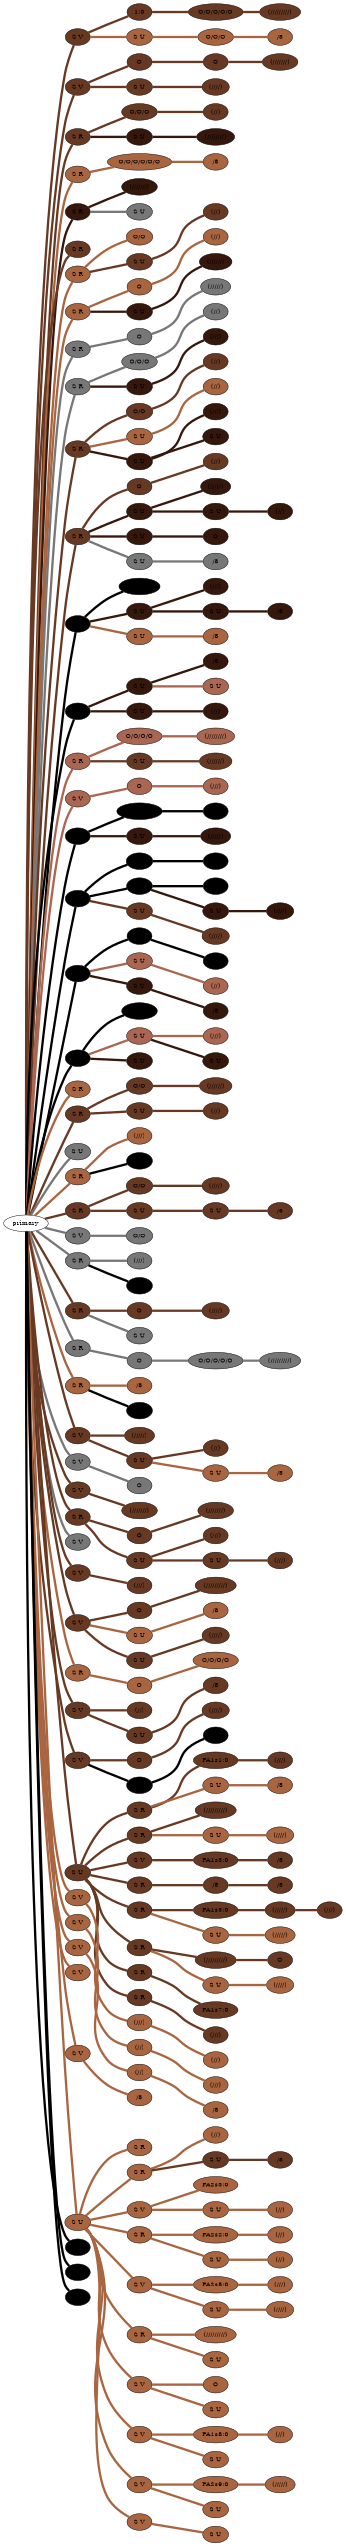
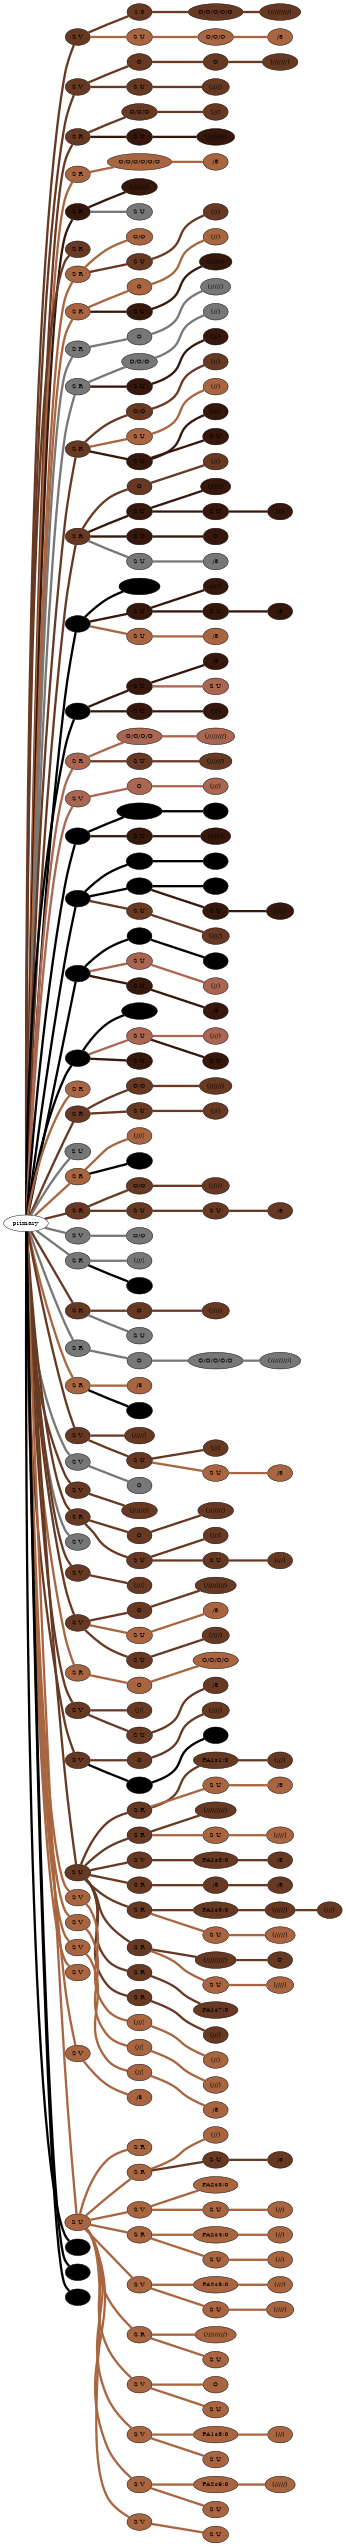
node "PA2s2:0": label "PA2s2:0" -> "PA2s4:0"
